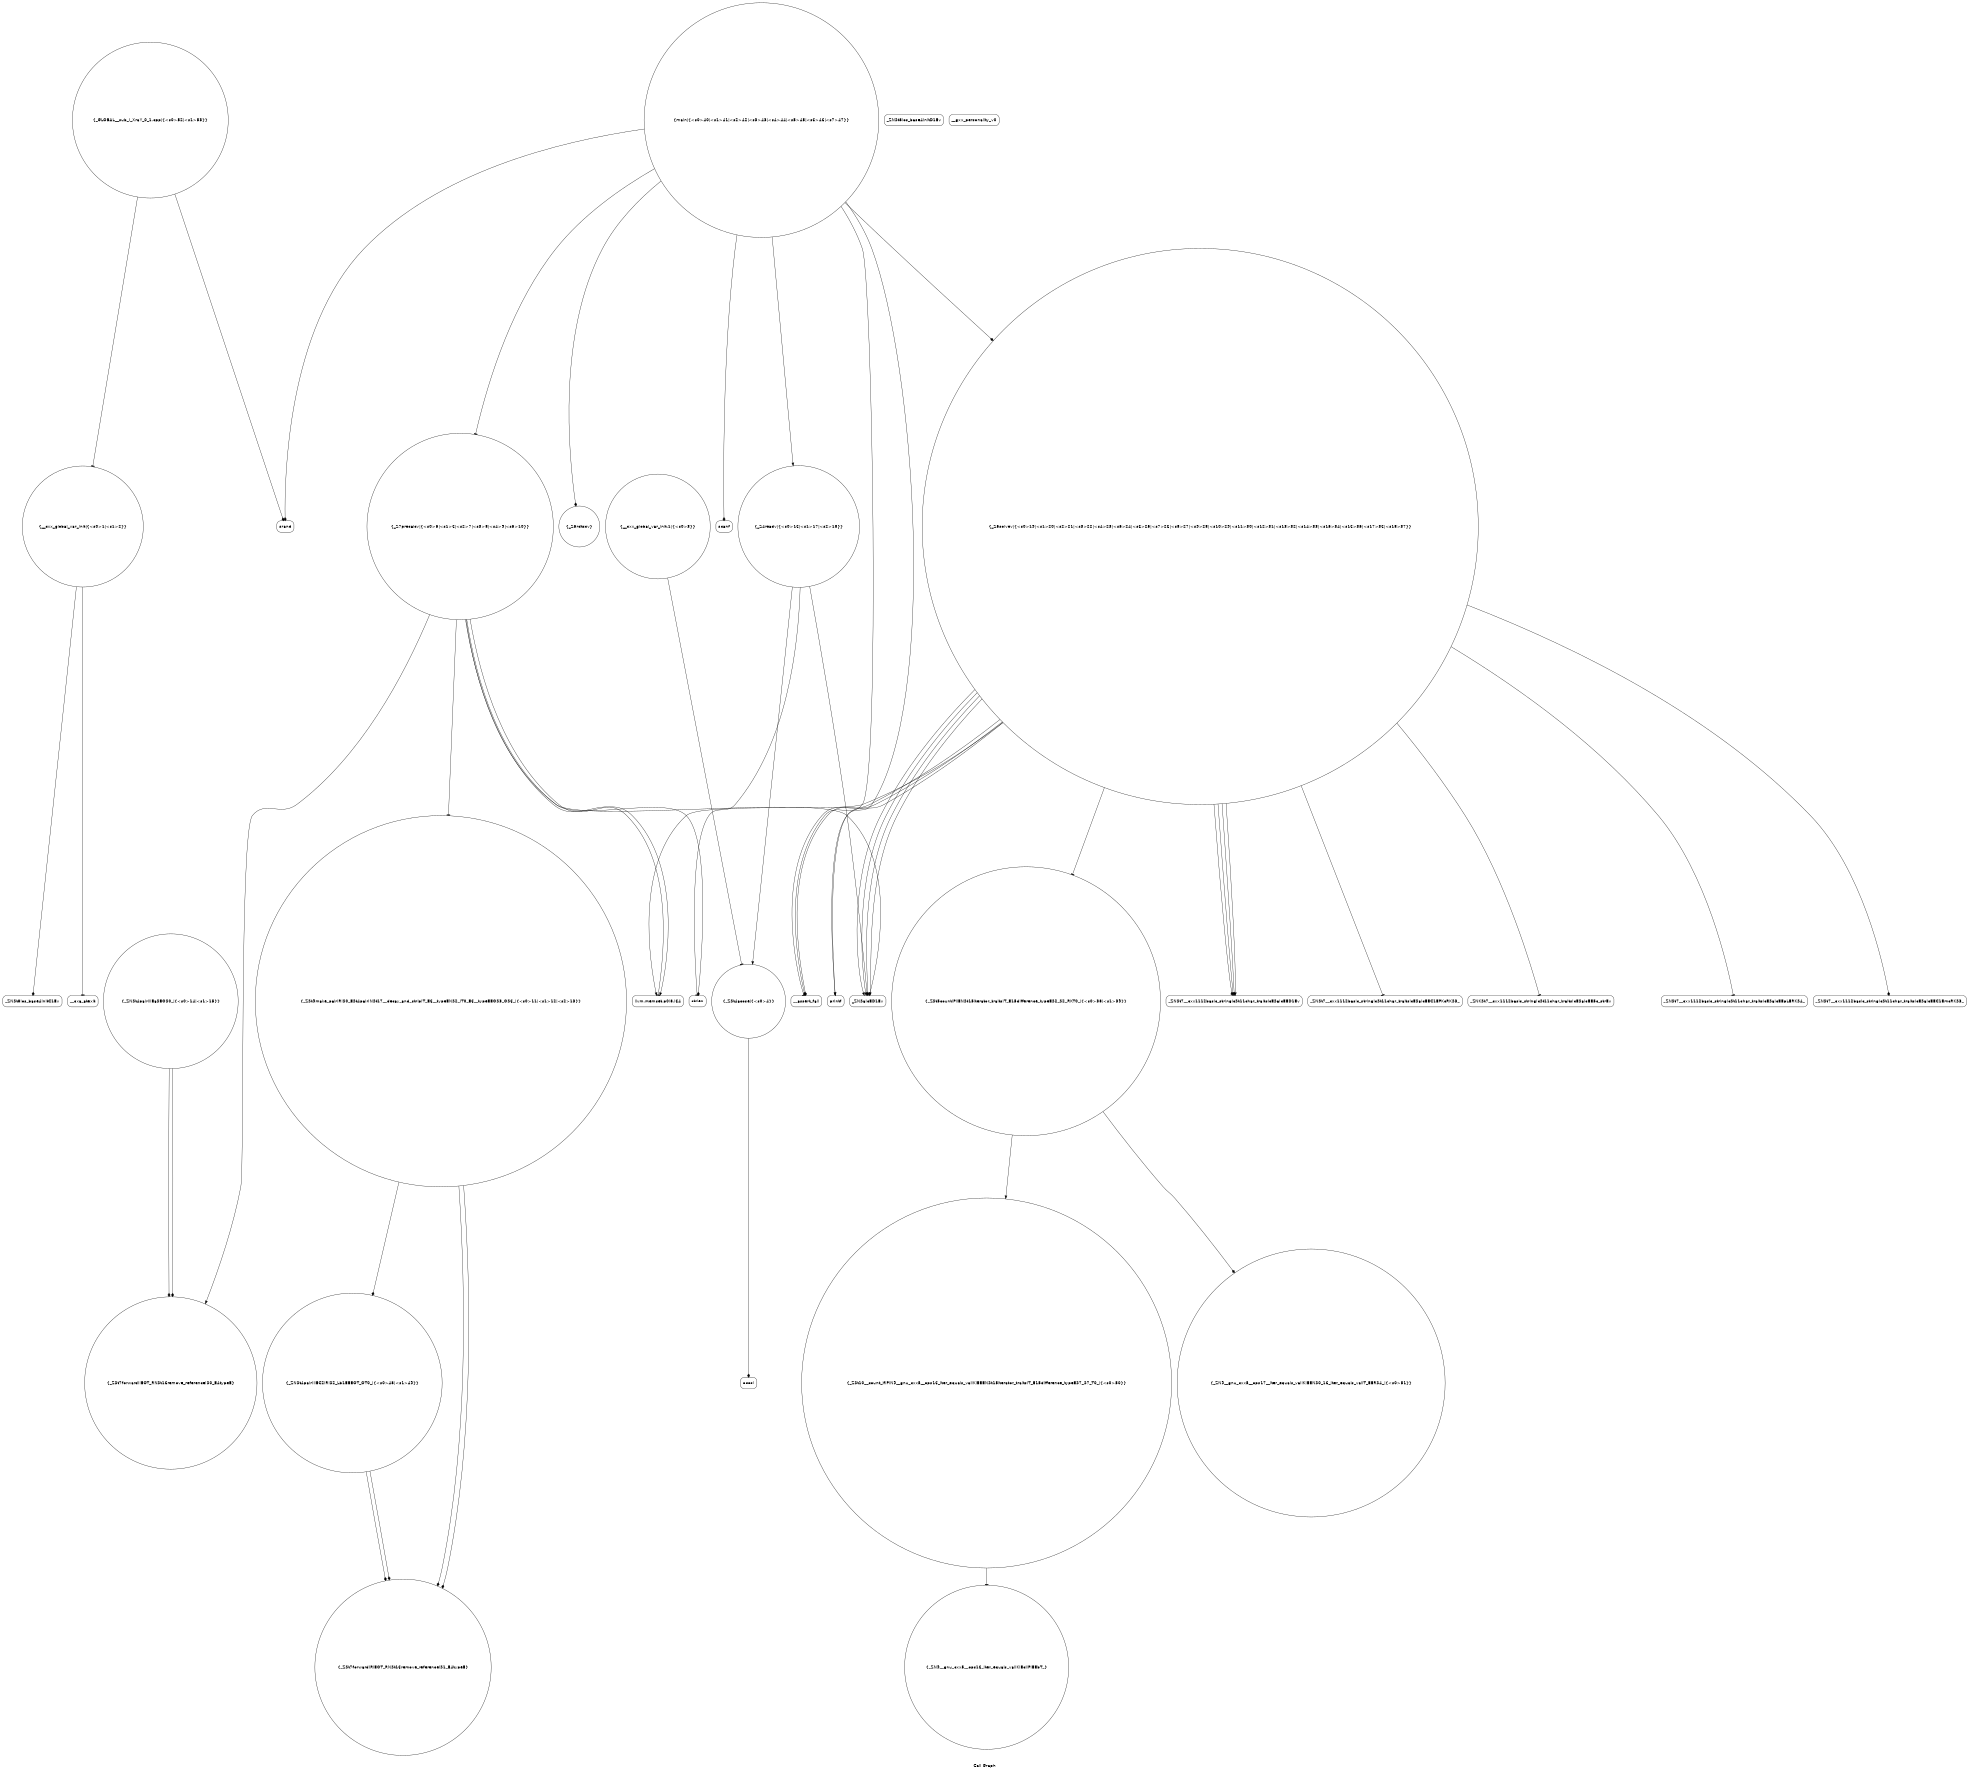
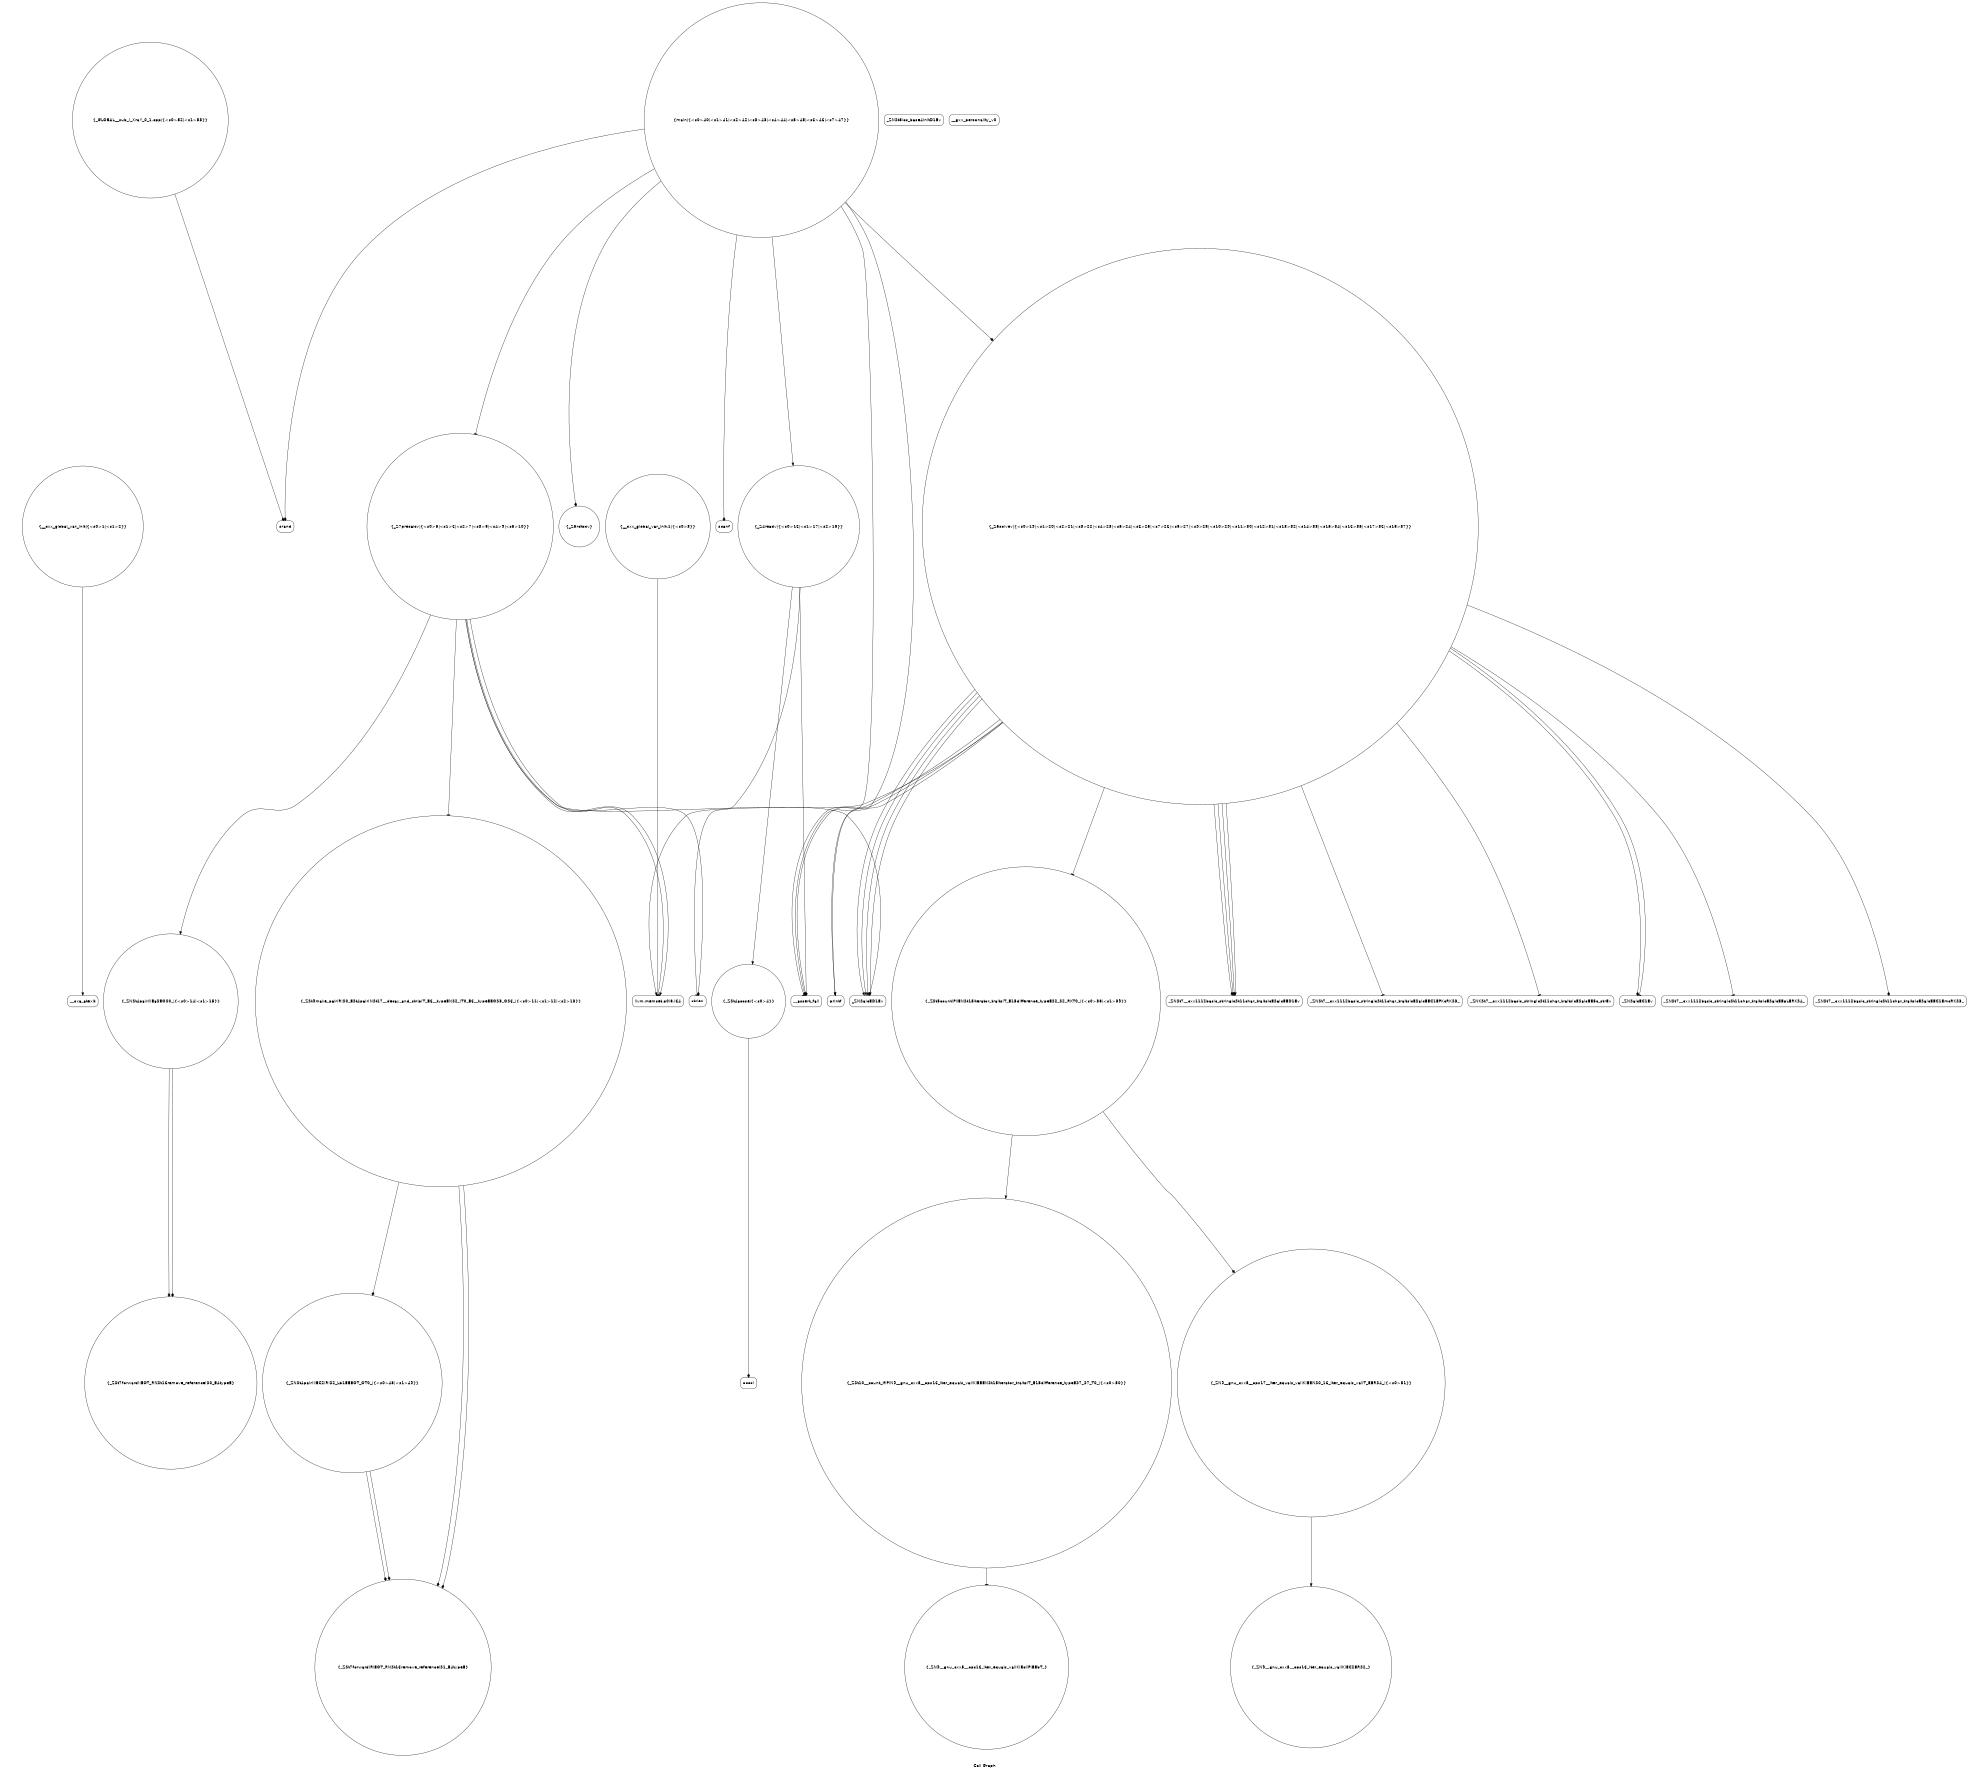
edge "{_GLOBAL__sub_I_XraY_0_1.cpp|{<s0>52|<s1>53}}" -> "{__cxx_global_var_init|{<s0>1|<s1>2}}": removed
edge "{__cxx_global_var_init.1|{<s0>3}}" -> "{_ZSt4acose|{<s0>4}}": now "{__cxx_global_var_init.1|{<s0>3}}" -> "llvm.memset.p0i8.i64"
edge "{_Z4readv|{<s0>16|<s1>17|<s2>18}}" -> "_ZNSaIcED1Ev": now "{_Z4readv|{<s0>16|<s1>17|<s2>18}}" -> "__assert_fail"
edge "{__cxx_global_var_init|{<s0>1|<s1>2}}" -> "__cxa_atexit": arrowhead tee -> normal
edge "{_Z7precalcv|{<s0>5|<s1>6|<s2>7|<s3>8|<s4>9|<s5>10}}" -> "{_ZSt7forwardIiEOT_RNSt16remove_referenceIS0_E4typeE}": now "{_Z7precalcv|{<s0>5|<s1>6|<s2>7|<s3>8|<s4>9|<s5>10}}" -> "{_ZNSt4pairIiiEaSEOS0_|{<s0>14|<s1>15}}"
node "_ZNSt8ios_base4InitC1Ev": removed
node "_ZNSaIcEC1Ev": added
node "{_ZN9__gnu_cxx5__ops16_Iter_equals_valIKiEC2ERS2_}": added
